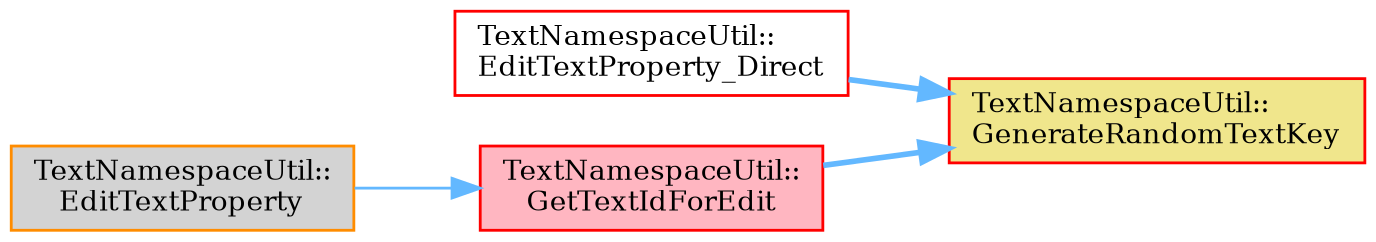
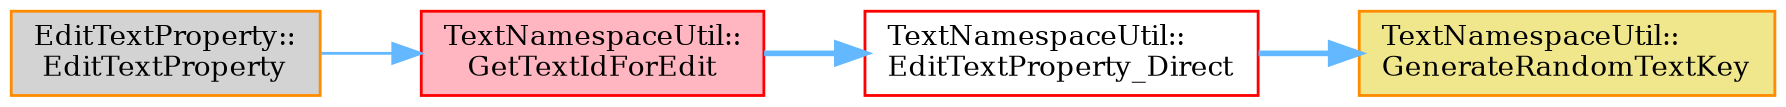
node "TextNamespaceUtil:: GenerateRandomTextKey": color red -> darkorange
edge "TextNamespaceUtil:: GetTextIdForEdit" -> "TextNamespaceUtil:: GenerateRandomTextKey": now "TextNamespaceUtil:: GetTextIdForEdit" -> "TextNamespaceUtil:: EditTextProperty_Direct"
node "TextNamespaceUtil:: EditTextProperty": label "TextNamespaceUtil:: EditTextProperty" -> "EditTextProperty:: EditTextProperty"
